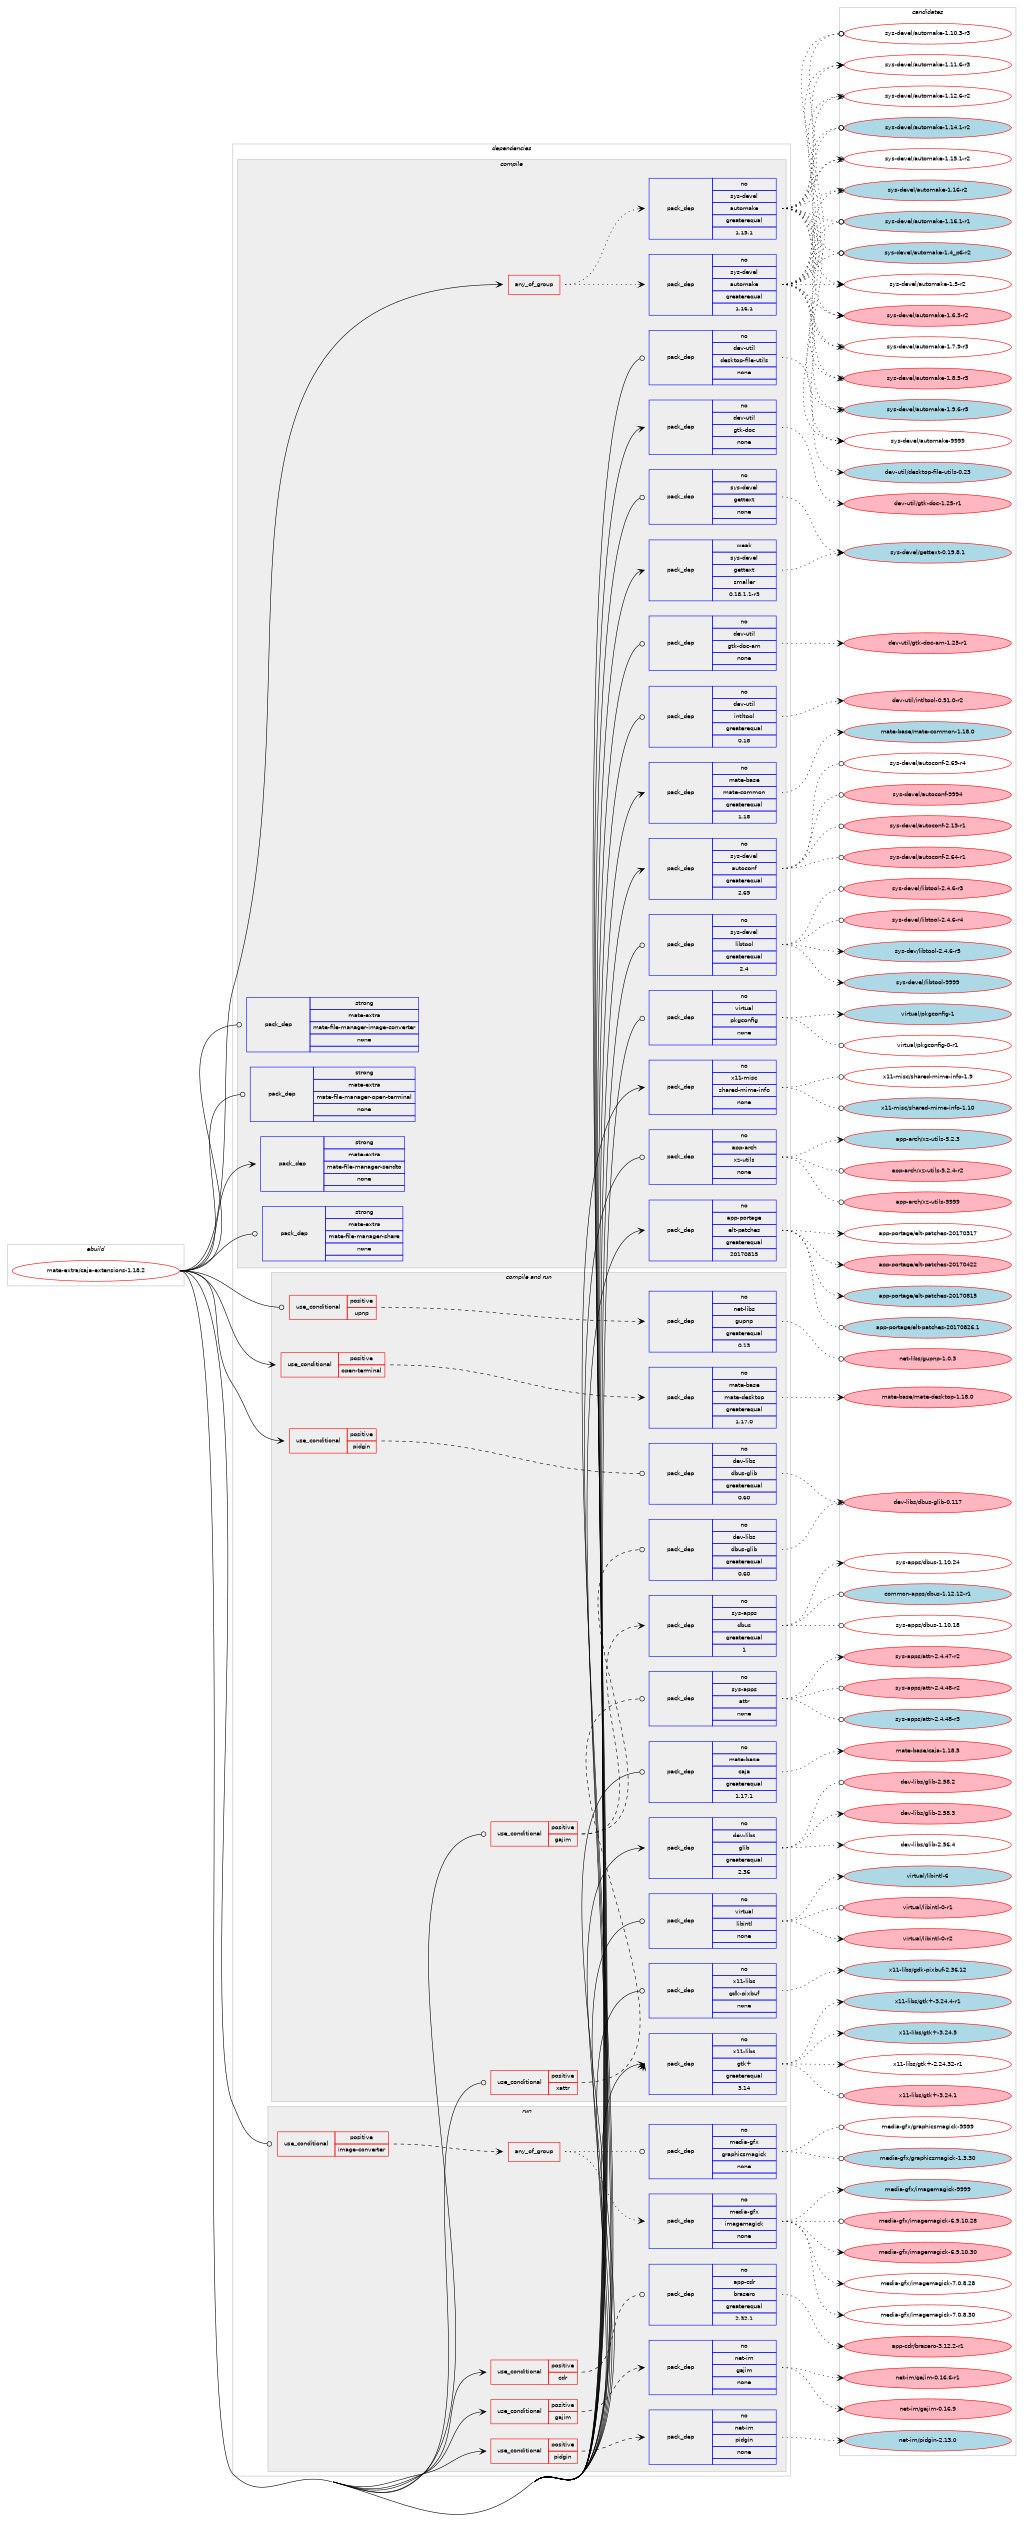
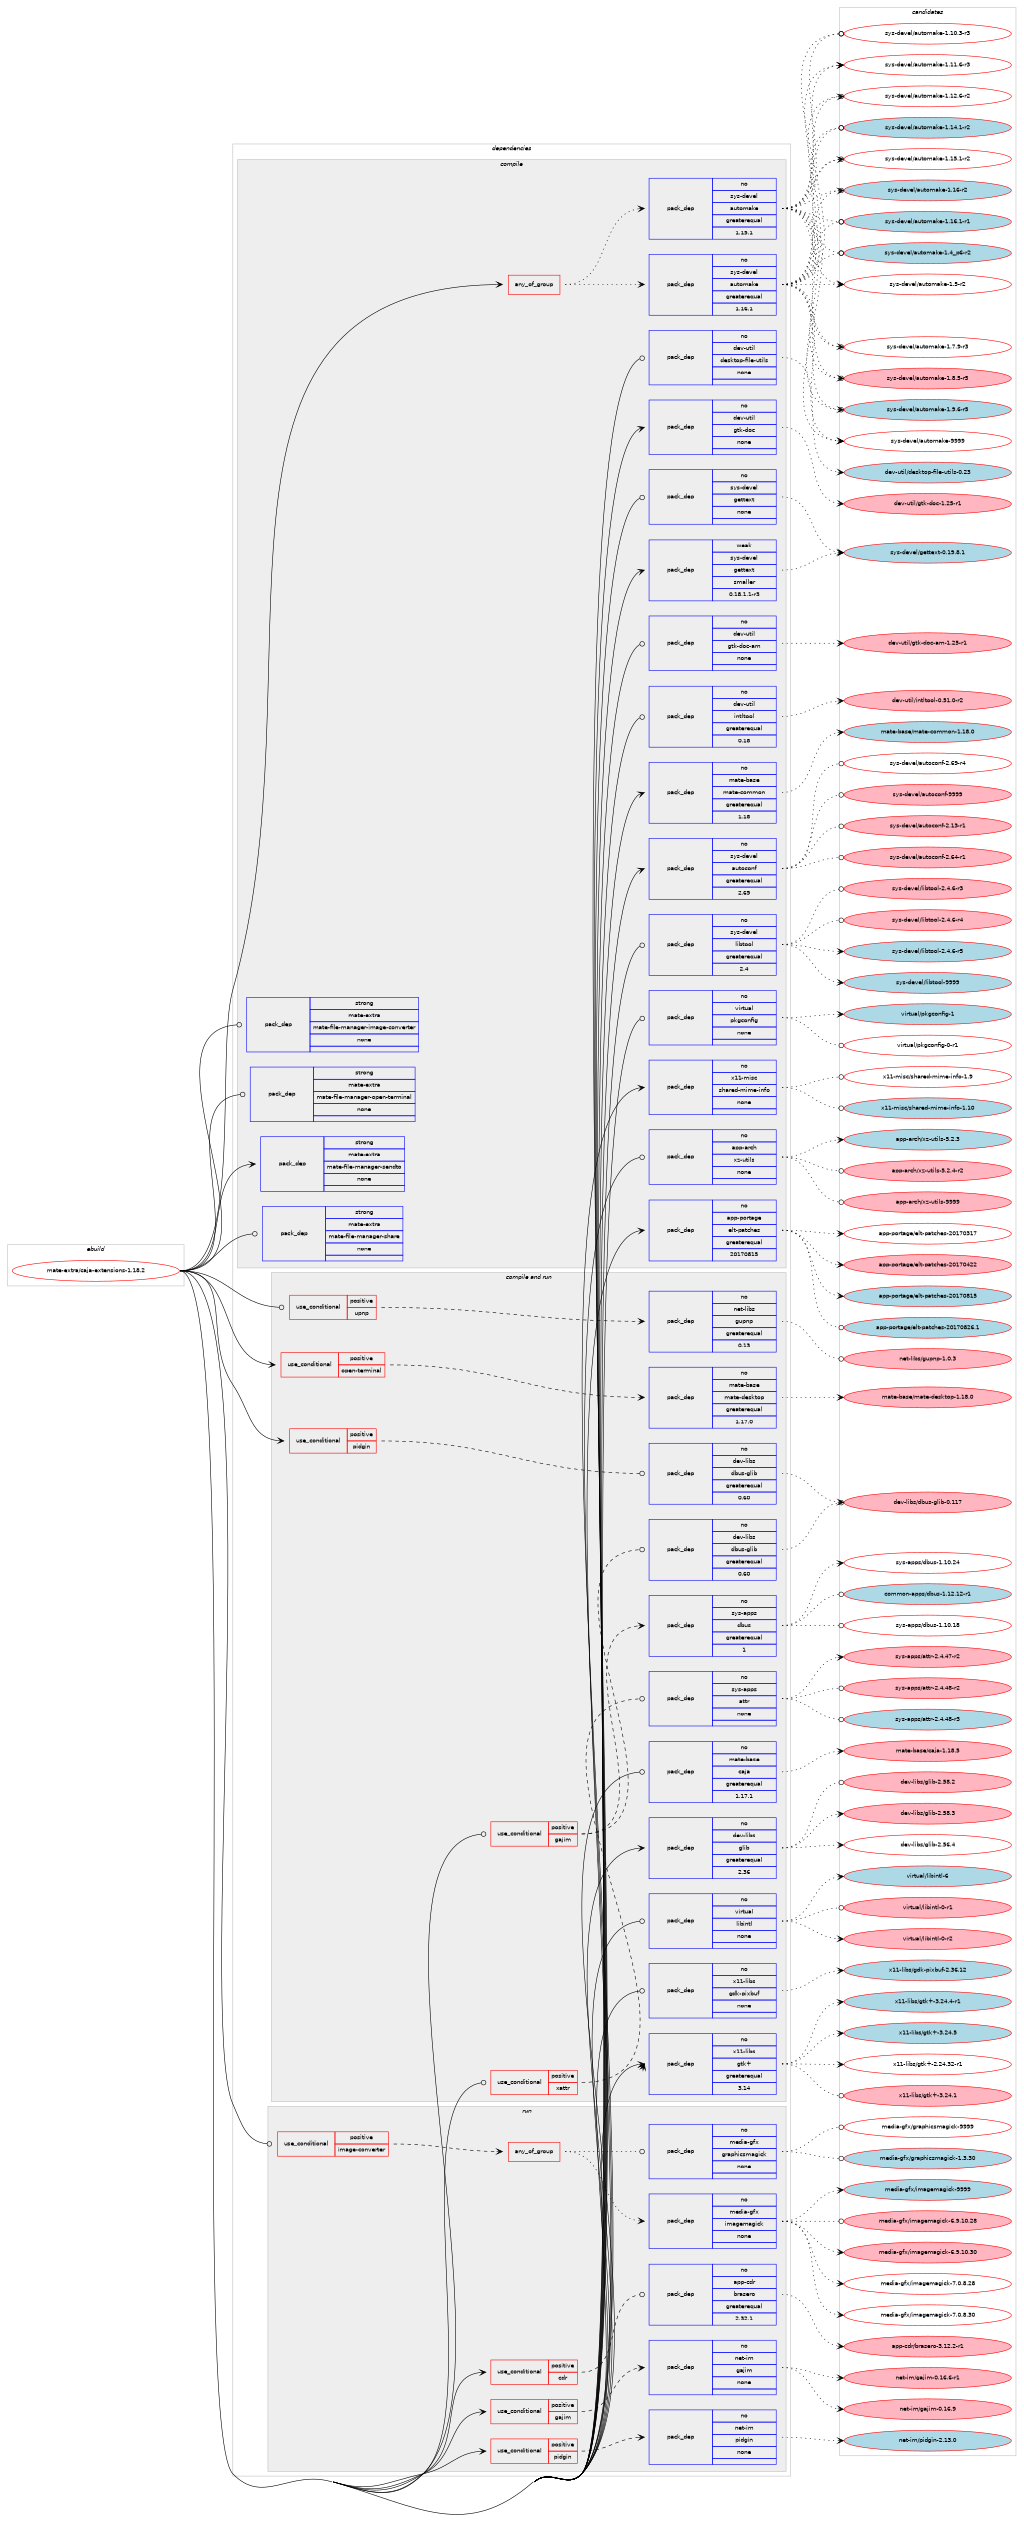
node "sys-devel/automake-1.6.3-r2": removed
node "sys-devel/autoconf-9994": label "sys-devel/autoconf-9994" -> "sys-devel/autoconf-9999"
node "sys-dev/libtool-2.4.6-r5": label "sys-dev/libtool-2.4.6-r5" -> "sys-devel/libtool-2.4.6-r5"
